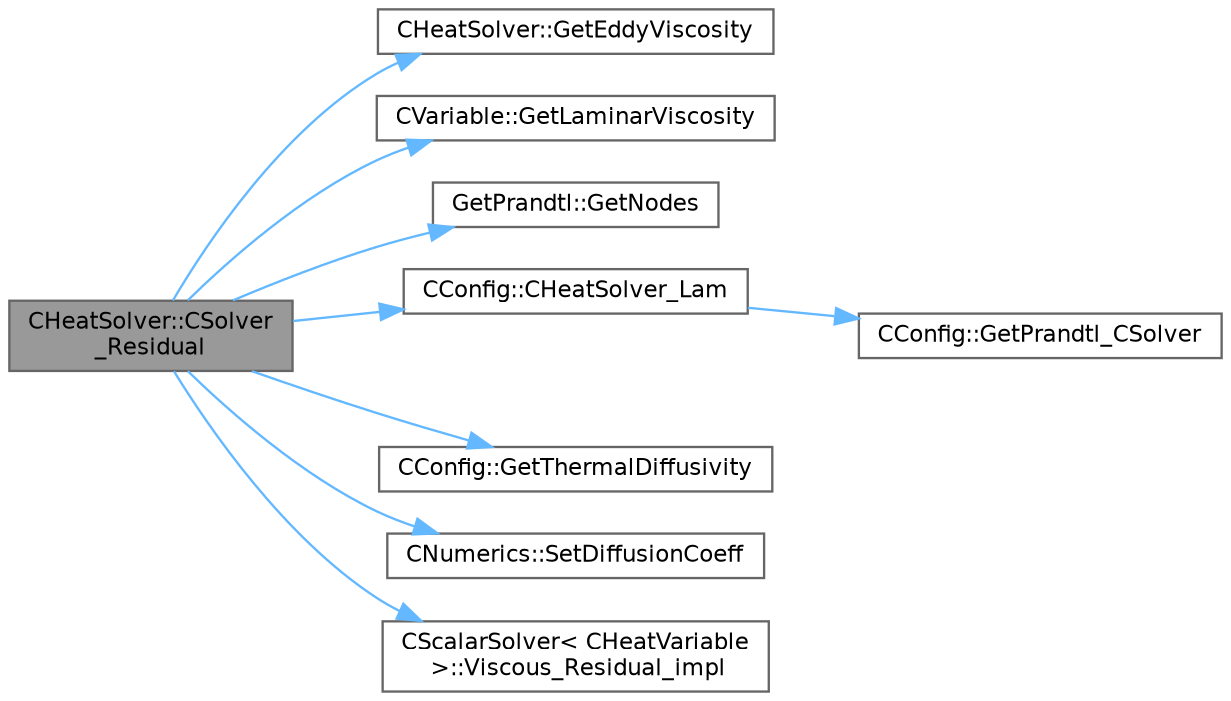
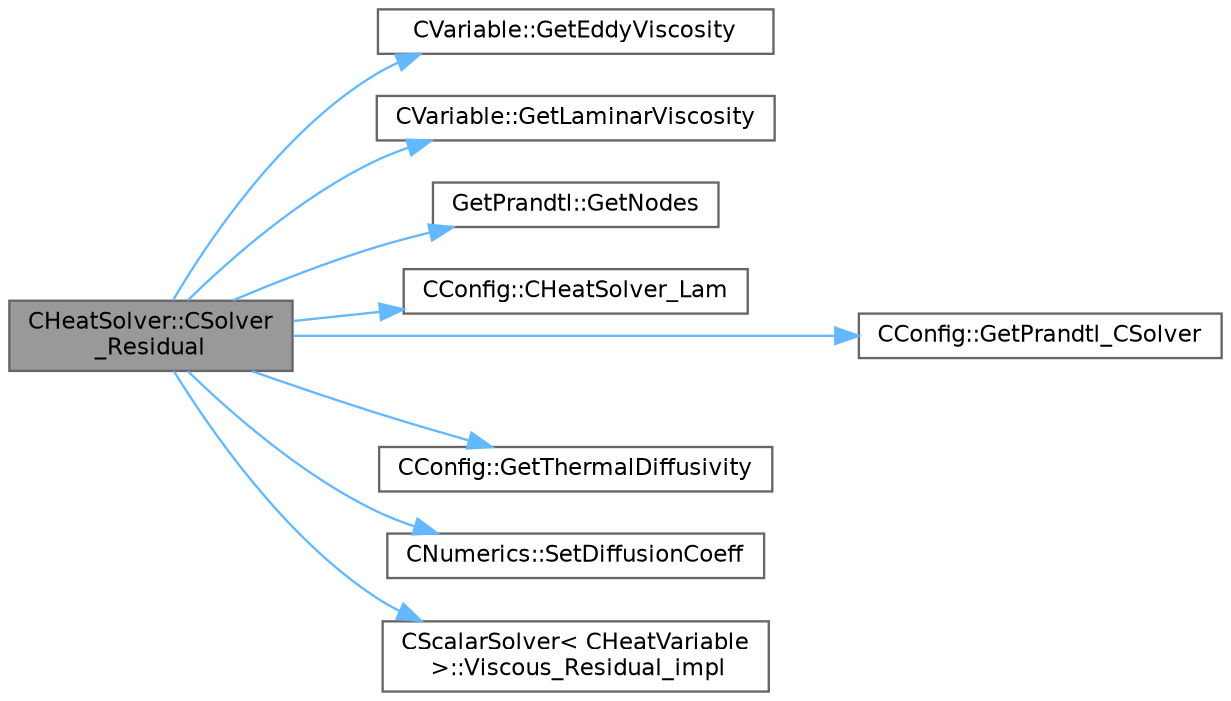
node "CHeatSolver::GetEddyViscosity": label "CHeatSolver::GetEddyViscosity" -> "CVariable::GetEddyViscosity"
edge "CConfig::CHeatSolver_Lam" -> "CConfig::GetPrandtl_CSolver": now "CHeatSolver::CSolver _Residual" -> "CConfig::GetPrandtl_CSolver"
